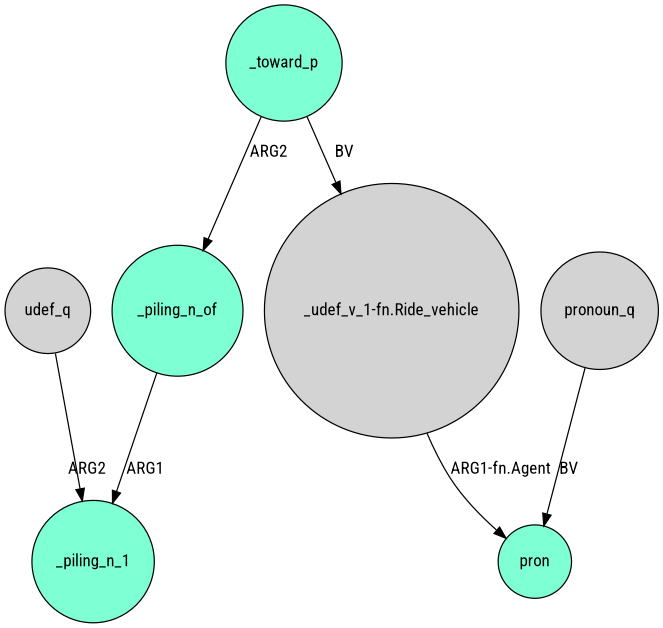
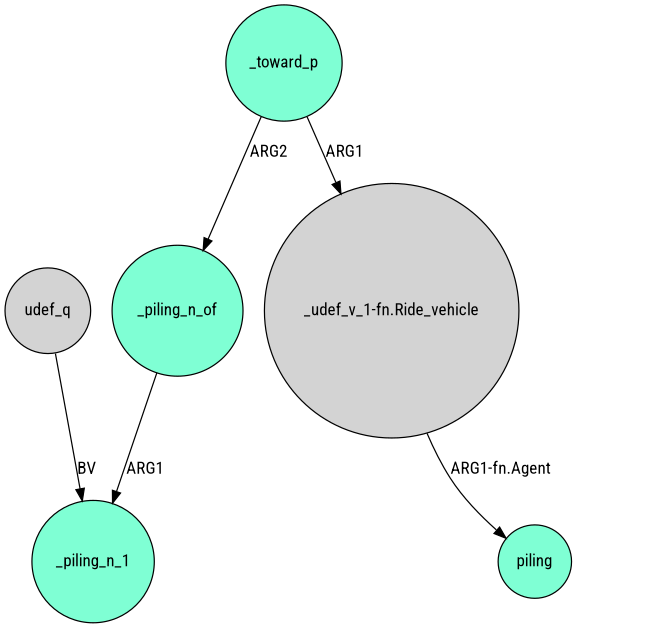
edge "_toward_p" -> "_udef_v_1-fn.Ride_vehicle": label "BV" -> "ARG1"
node "pronoun_q": removed
edge "udef_q" -> "_piling_n_1": label "ARG2" -> "BV"
node "pron": label "pron" -> "piling"
